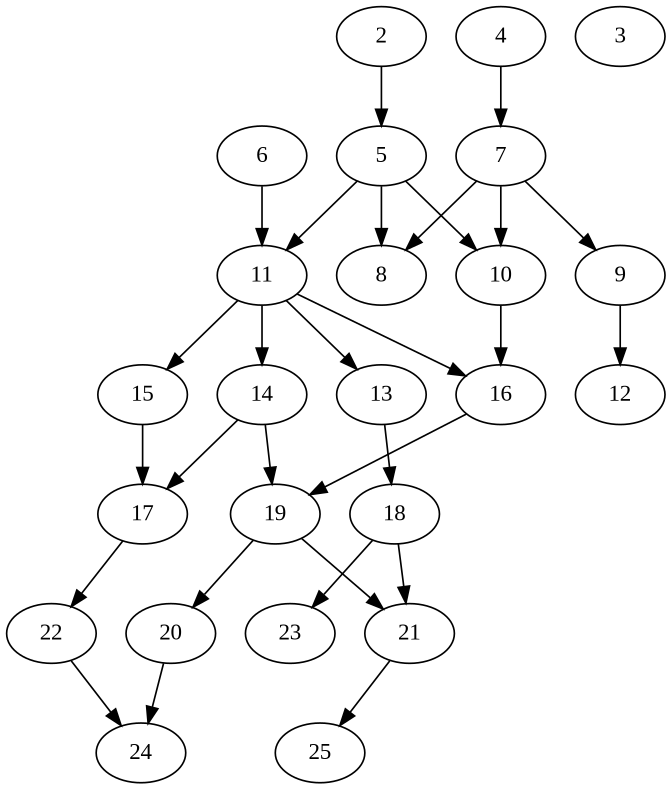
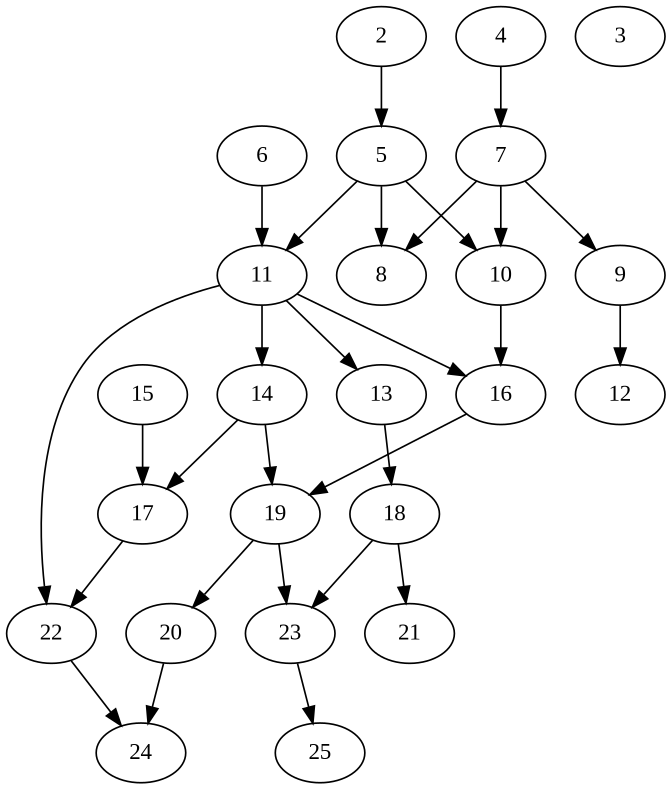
edge "11" -> "15": now "11" -> "22"
edge "19" -> "21": now "19" -> "23"
edge "21" -> "25": now "23" -> "25"
